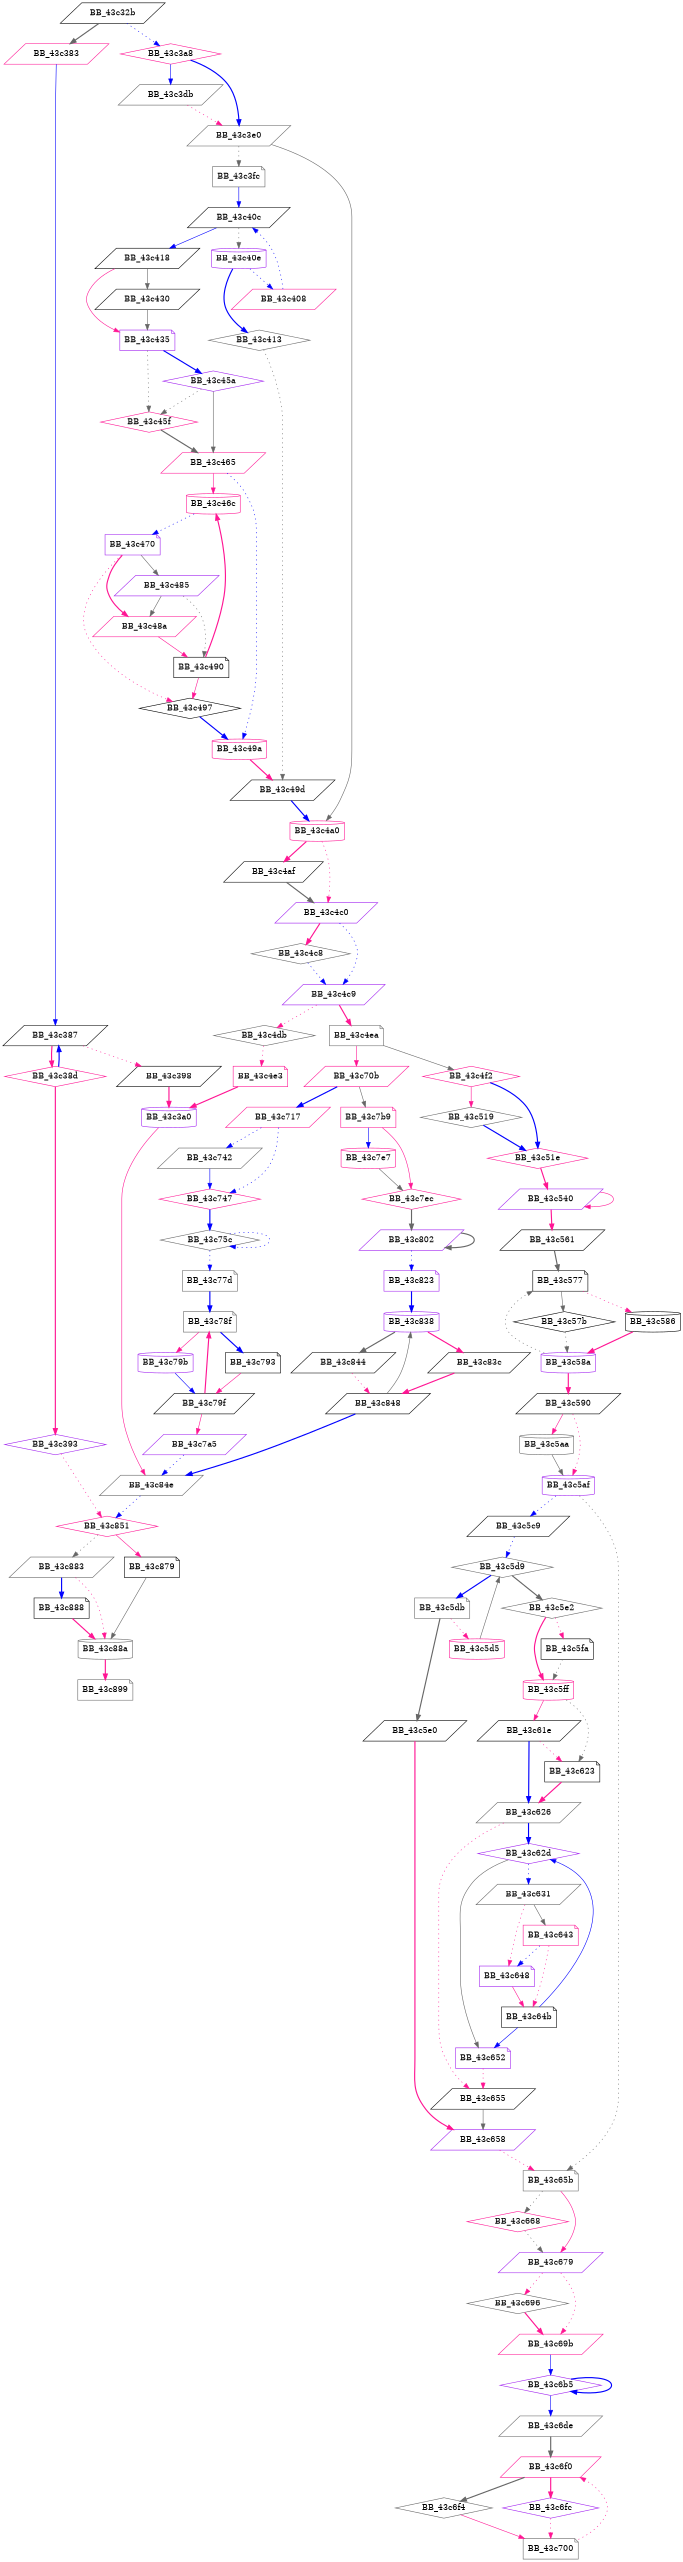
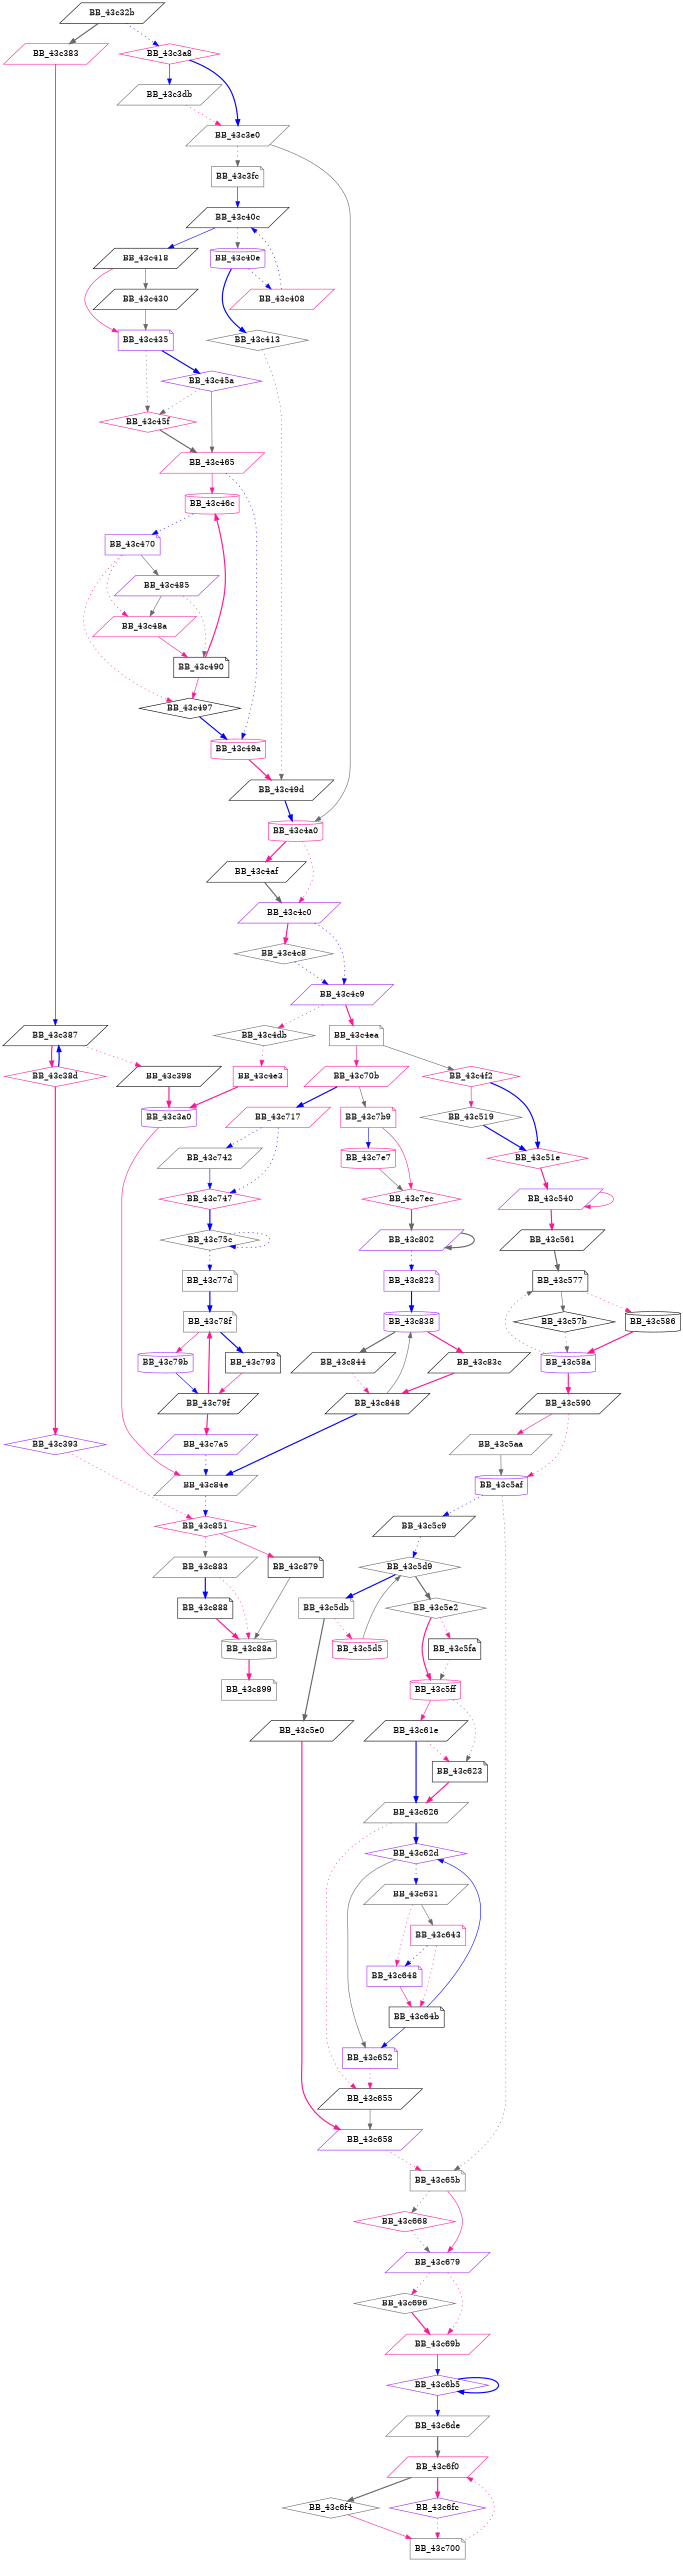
edge "BB_43c470" -> "BB_43c48a": style bold -> dotted
edge "BB_43c79f" -> "BB_43c7a5": style solid -> bold
node "BB_43c5aa": shape cylinder -> parallelogram
